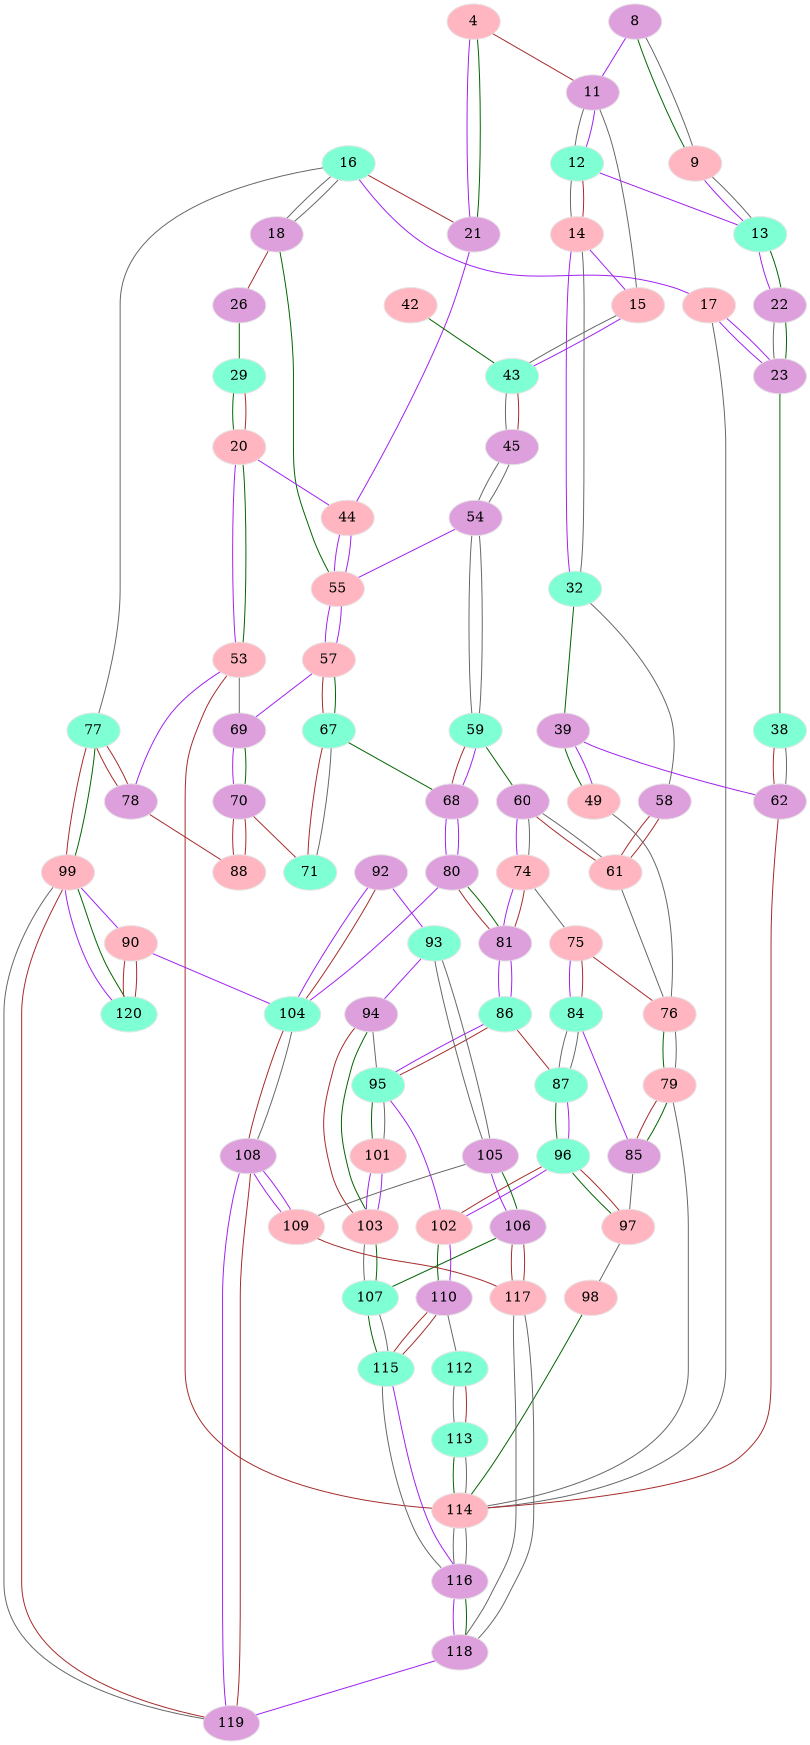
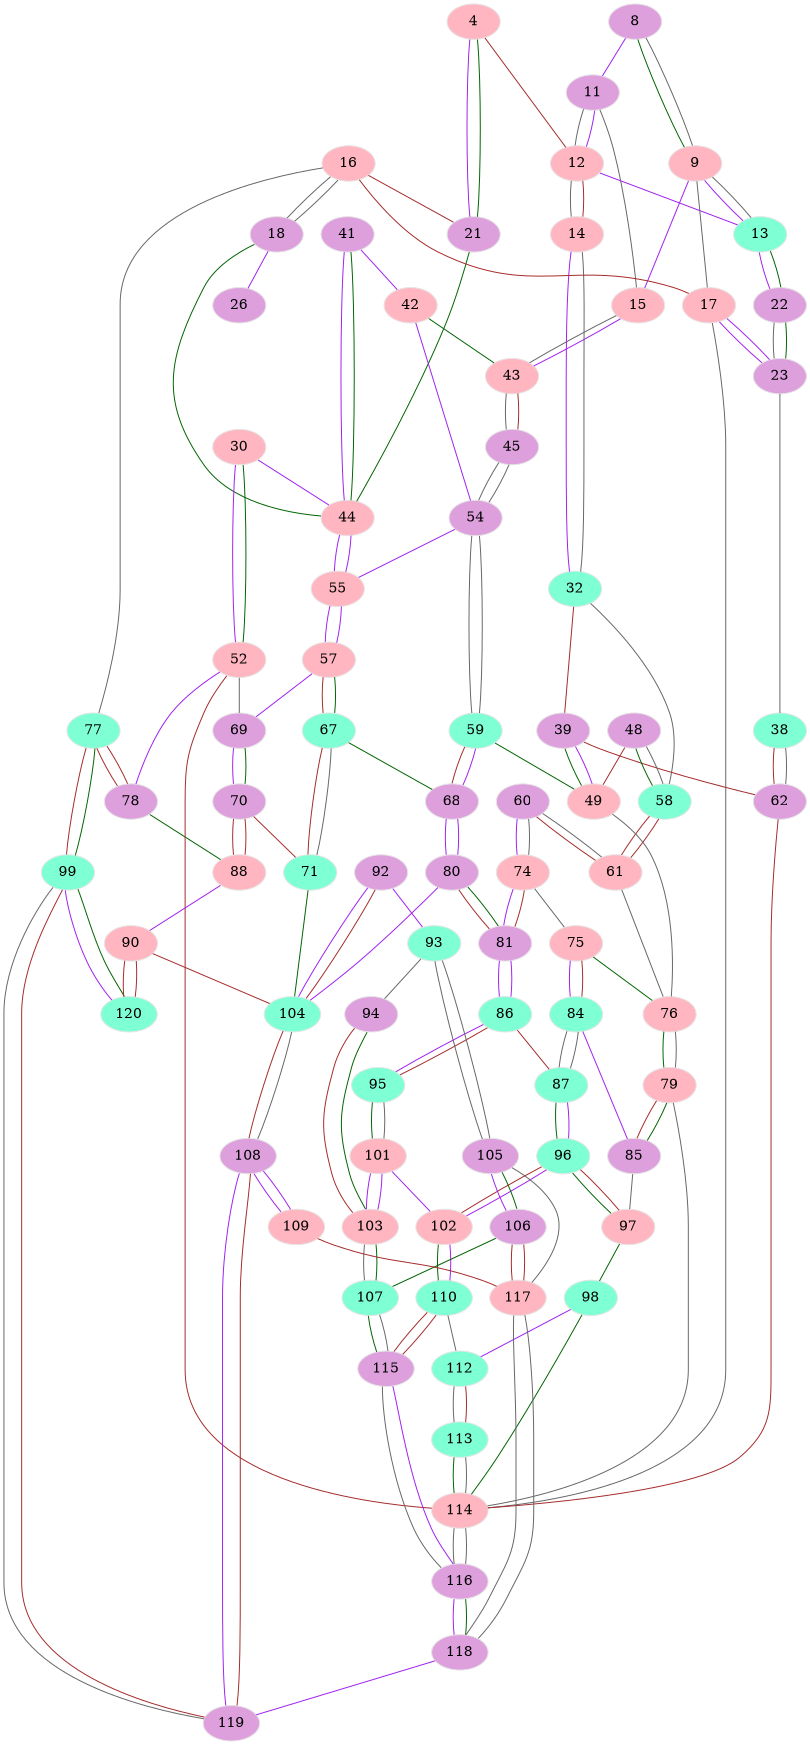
edge "4" -- "11": now "4" -- "12"
node "16": fillcolor aquamarine -> lightpink
node "12": fillcolor aquamarine -> lightpink
node "41": added
edge "9" -- "17": added
edge "14" -- "15": now "9" -- "15"
edge "18" -- "26": color brown -> purple
edge "16" -- "17": color purple -> brown
node "29": removed
node "43": fillcolor aquamarine -> lightpink
edge "21" -- "44": color purple -> darkgreen
edge "42" -- "54": added
edge "18" -- "55": now "18" -- "44"
node "20": label "20" -> "30"
edge "23" -- "38": color darkgreen -> gray40
node "53": label "53" -> "52"
edge "32" -- "39": color darkgreen -> brown
node "48": added
edge "59" -- "60": now "59" -- "49"
edge "39" -- "62": color purple -> brown
node "58": fillcolor plum -> aquamarine
edge "78" -- "88": color brown -> darkgreen
node "99": fillcolor lightpink -> aquamarine
edge "99" -- "90": now "88" -- "90"
edge "71" -- "104": added
edge "90" -- "104": color purple -> brown
edge "93" -- "94": color purple -> gray40
edge "75" -- "76": color brown -> darkgreen
edge "94" -- "95": removed
edge "95" -- "102": now "101" -- "102"
edge "105" -- "109": now "105" -- "117"
edge "97" -- "98": color gray40 -> darkgreen
node "110": fillcolor plum -> aquamarine
node "98": fillcolor lightpink -> aquamarine
edge "98" -- "112": added
node "115": fillcolor aquamarine -> plum
